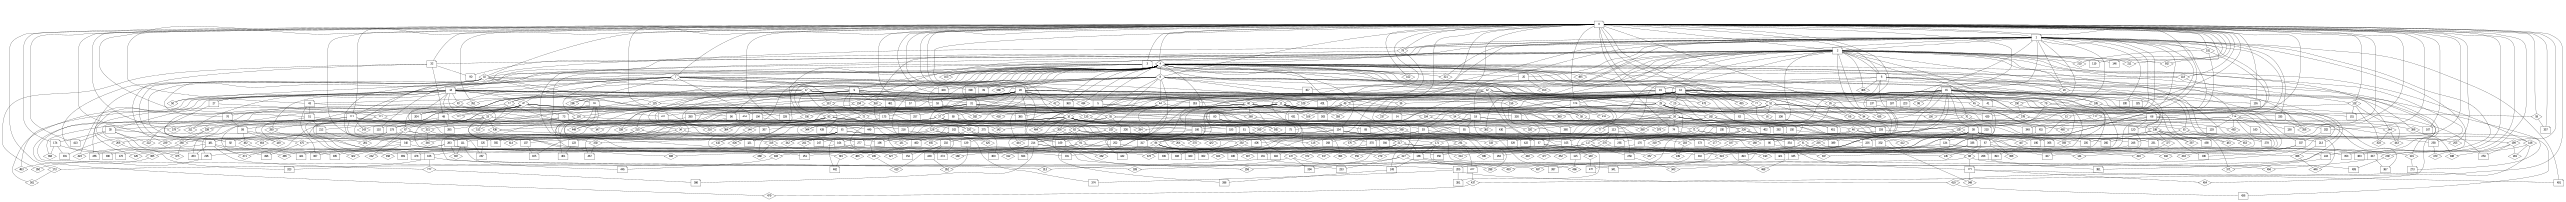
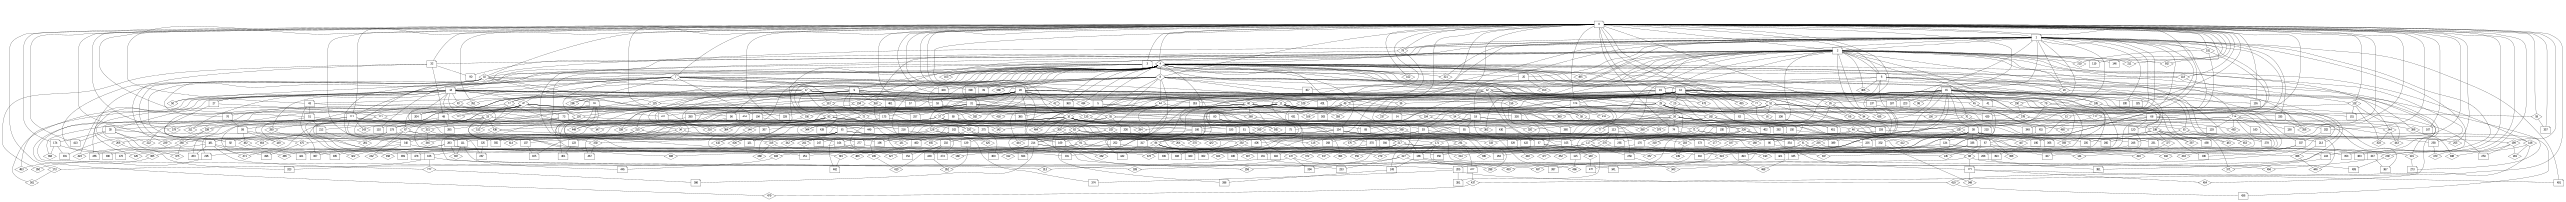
edge "2" -- "22": added
